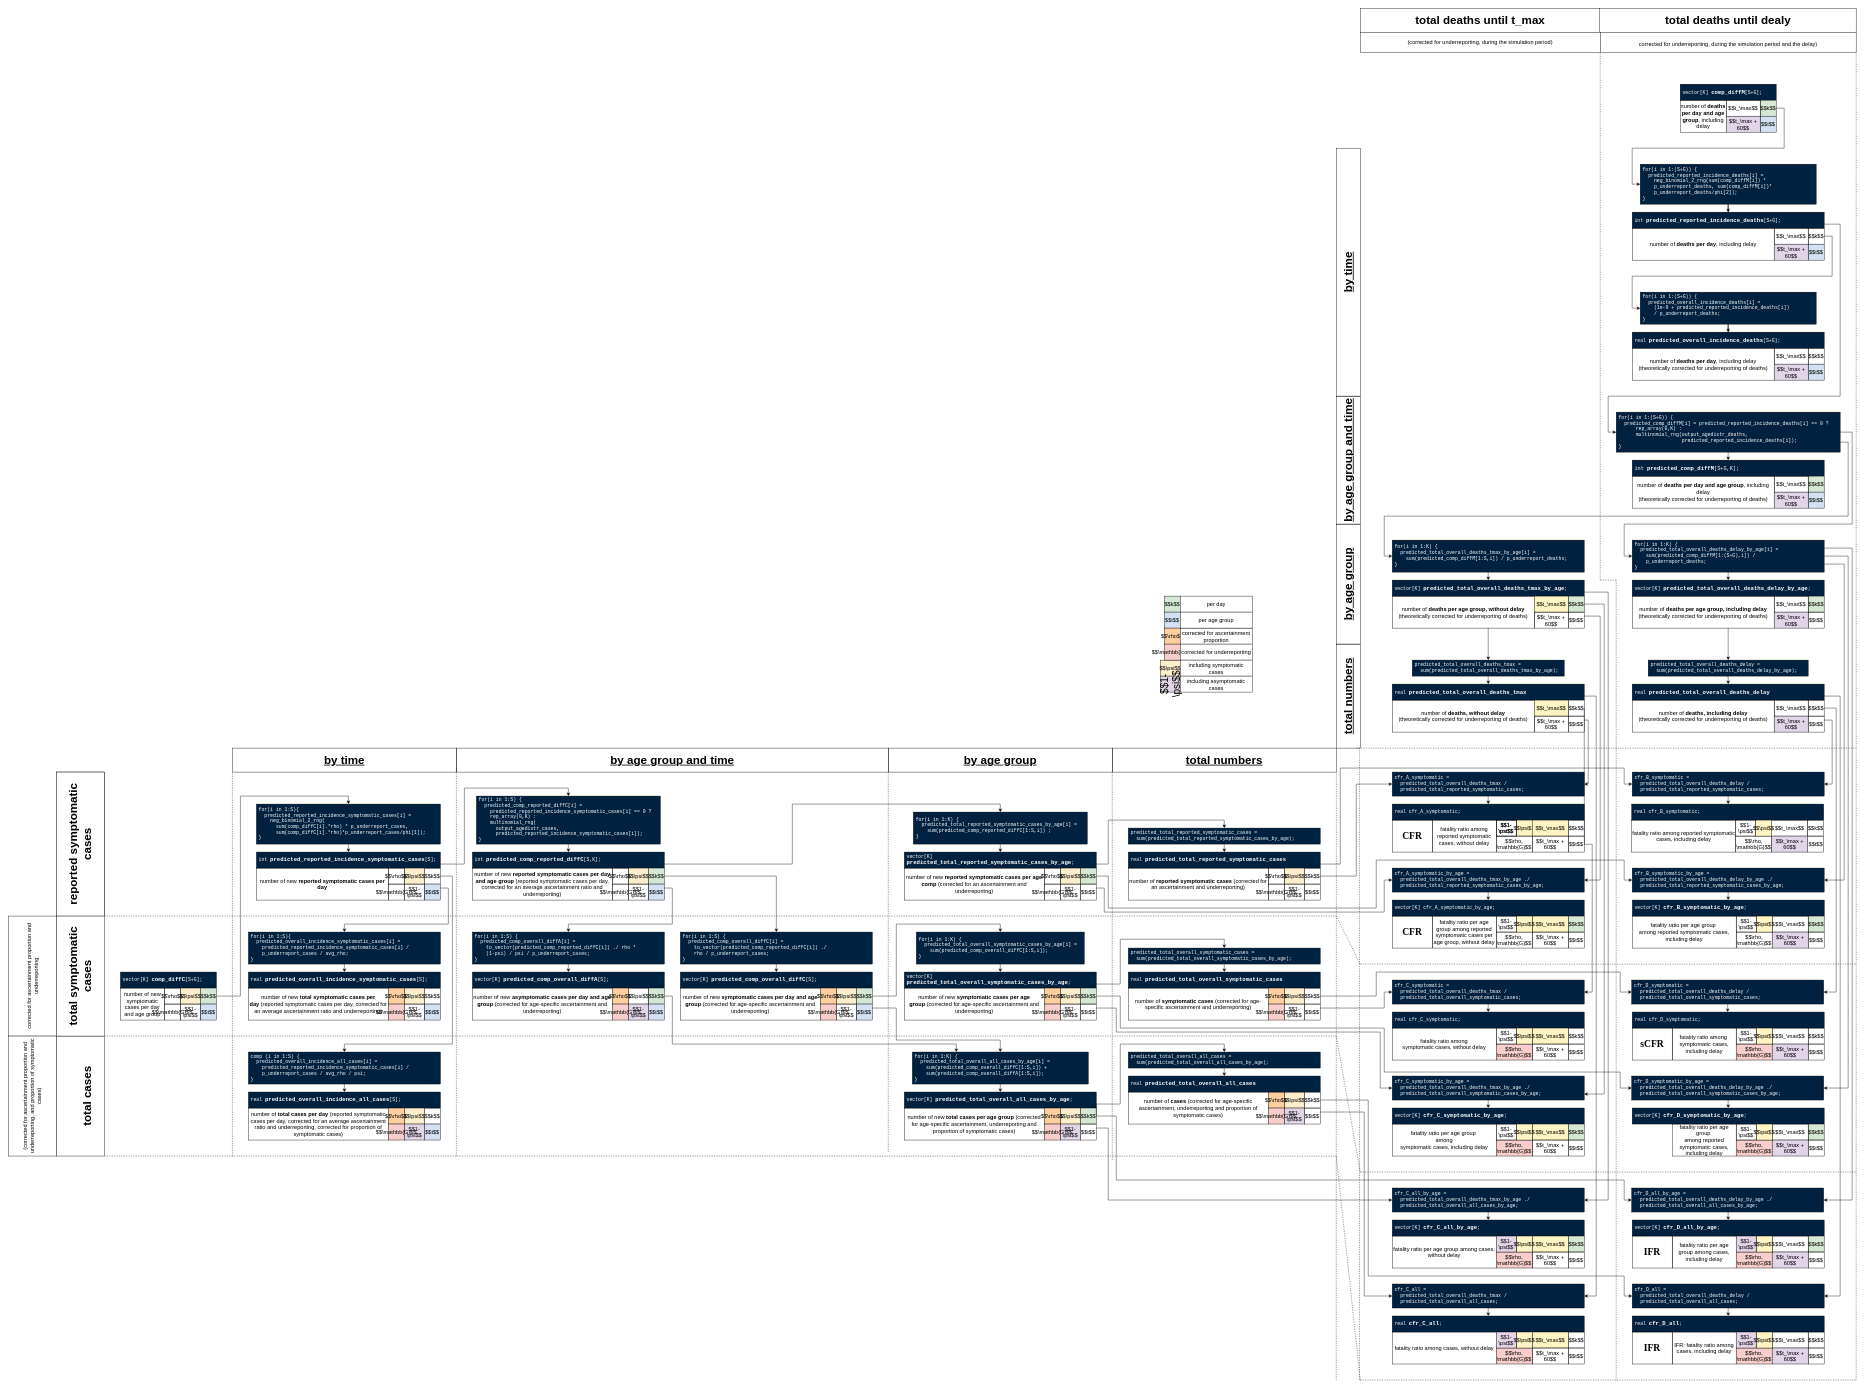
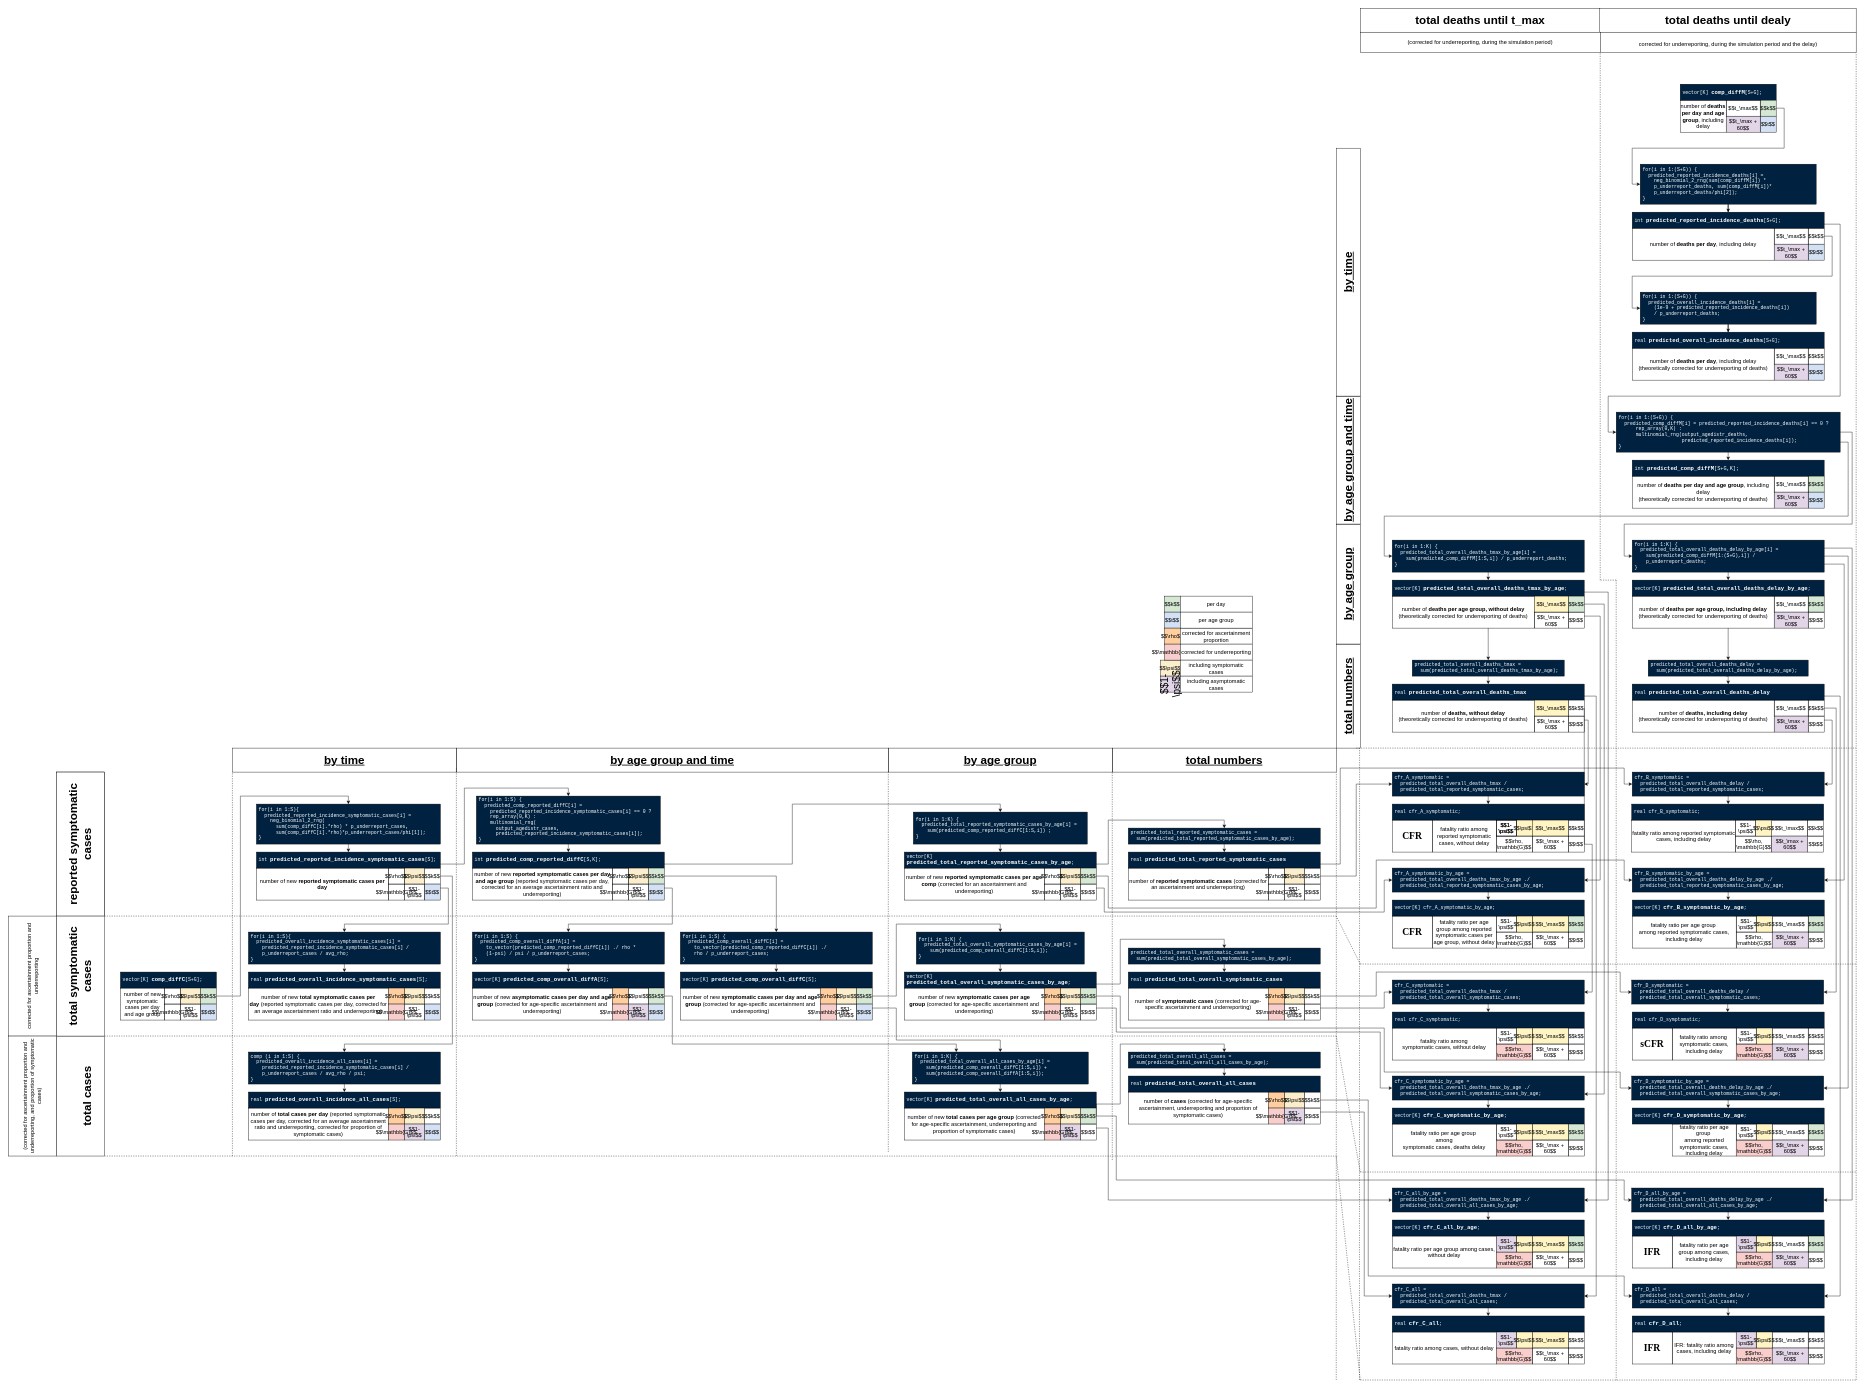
node "fatality ratio per age group among symptomatic cases, including delay": label "fatality ratio per age group among symptomatic cases, including delay" -> "fatality ratio per age group among symptomatic cases, deaths delay"
